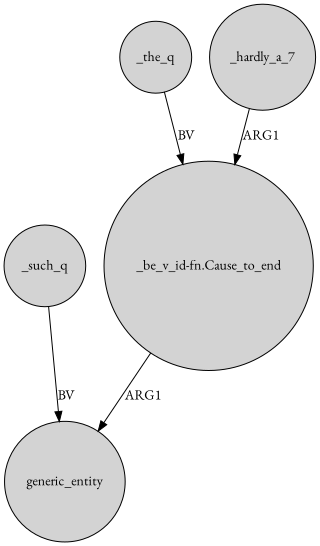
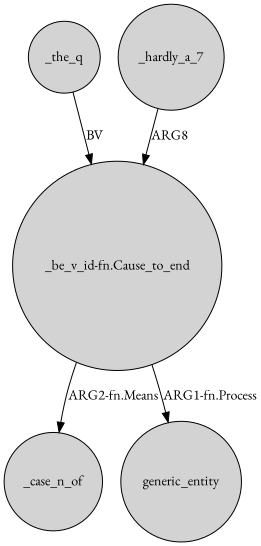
edge "_hardly_a_7" -> "_be_v_id-fn.Cause_to_end": label "ARG1" -> "ARG8"
node "_such_q": removed
edge "_be_v_id-fn.Cause_to_end" -> "generic_entity": label "ARG1" -> "ARG1-fn.Process"
node "_case_n_of": added
